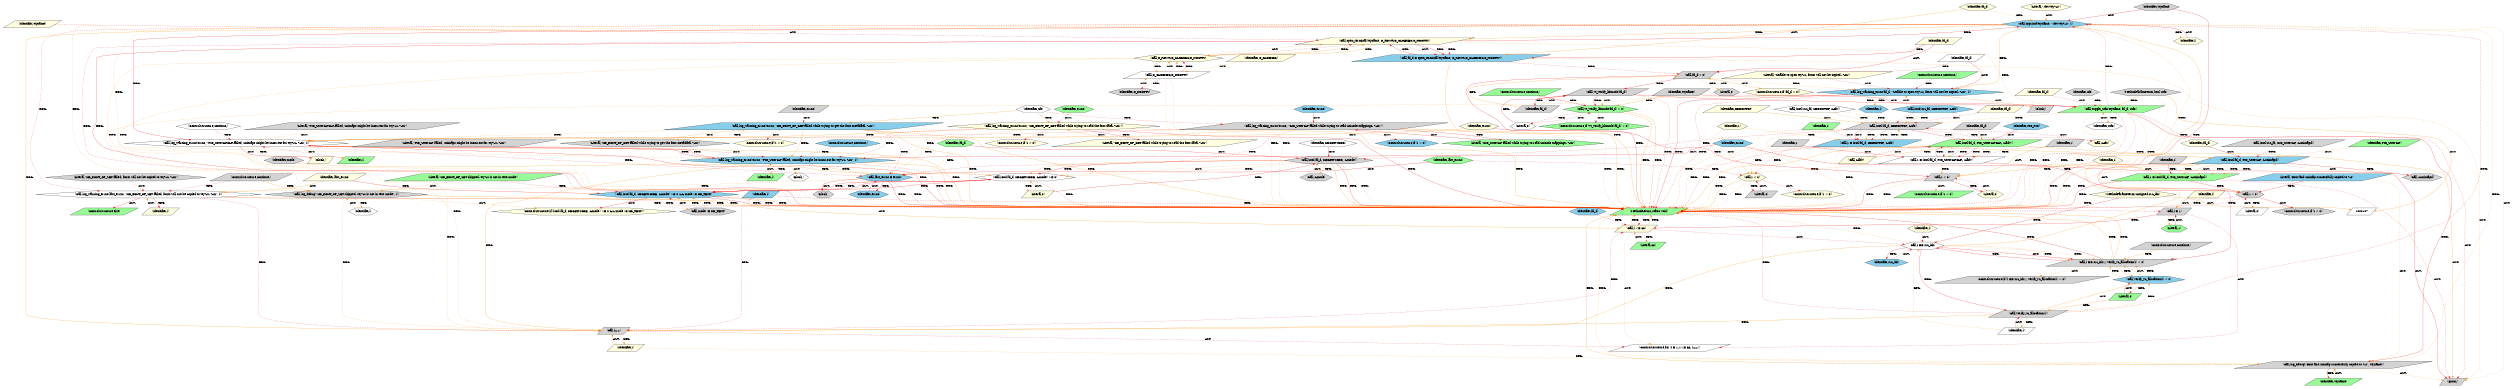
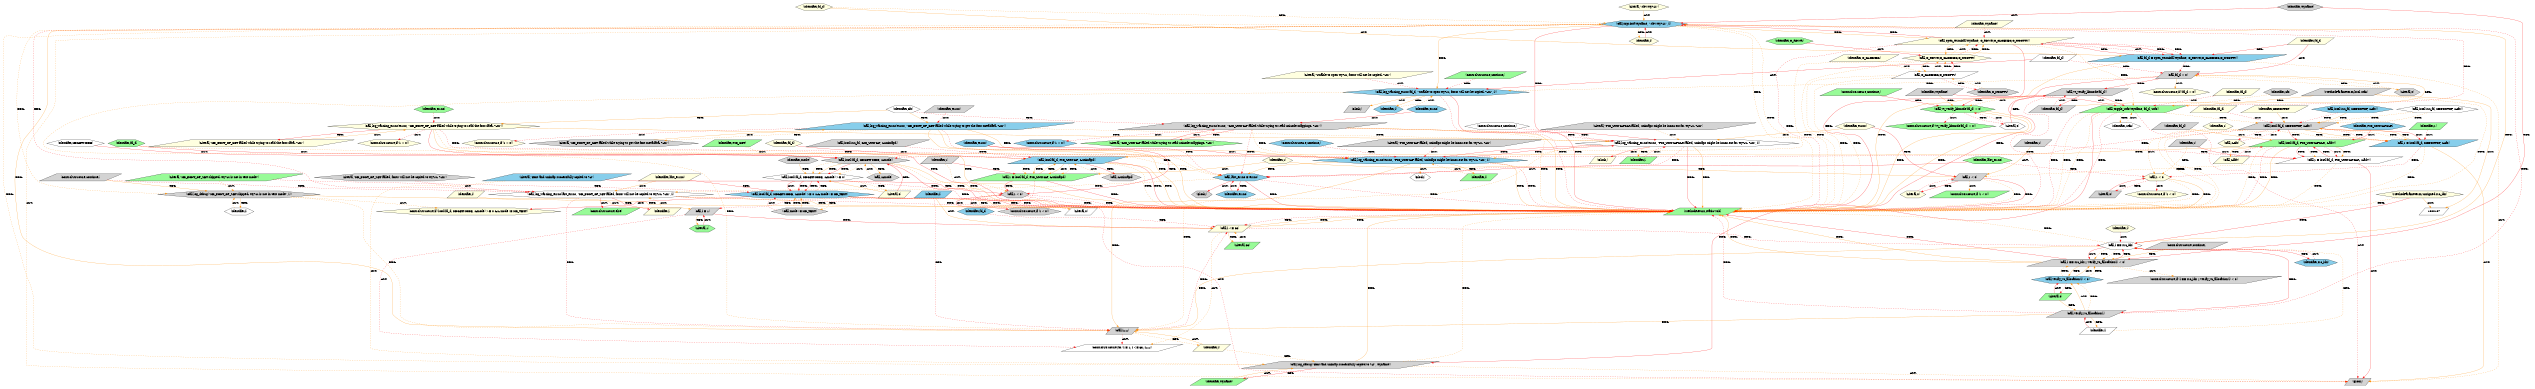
node "(Identifier,O_RDWR)": added
node "(MethodParameterIn,bool utf8)": shape hexagon -> parallelogram
node "(Identifier,PIO_PIO)": label "(Identifier,PIO_PIO)" -> "(Identifier,PIO_UNIMAPCLR)"
node "(Identifier,PIO_UNIMAP)": label "(Identifier,PIO_UNIMAP)" -> "(Identifier,PIO_GET)"
edge "(Call,i <= 63)" -> "(Call,i == src_idx)": label "AST: " -> "DDG: "
